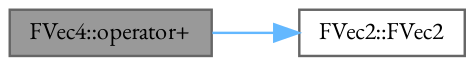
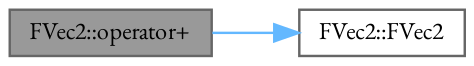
node "FVec4::operator+": label "FVec4::operator+" -> "FVec2::operator+"
